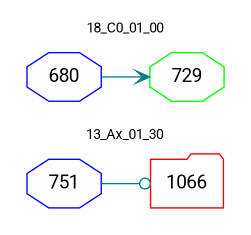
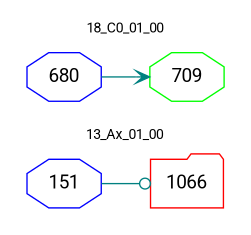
node "729": label "729" -> "709"
cluster "13_Ax_01_30": label "13_Ax_01_30" -> "13_Ax_01_00"
node "751": label "751" -> "151"
